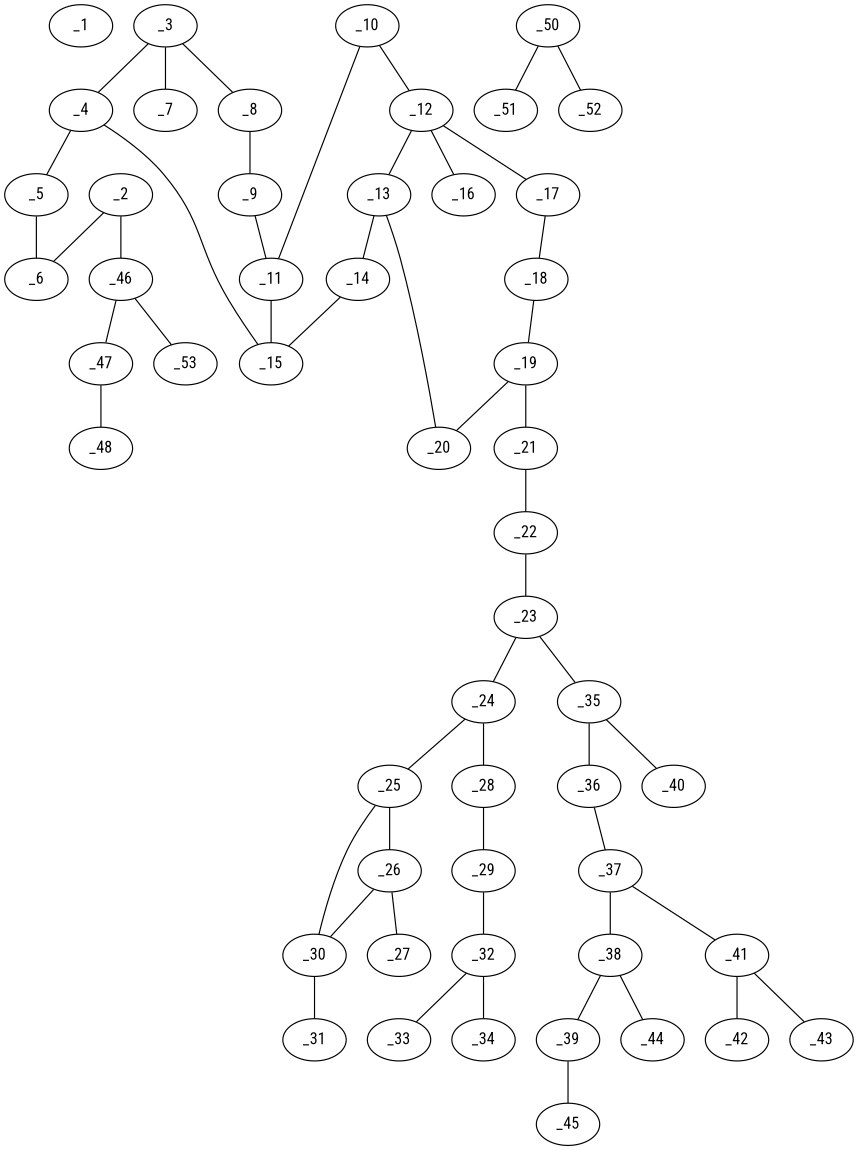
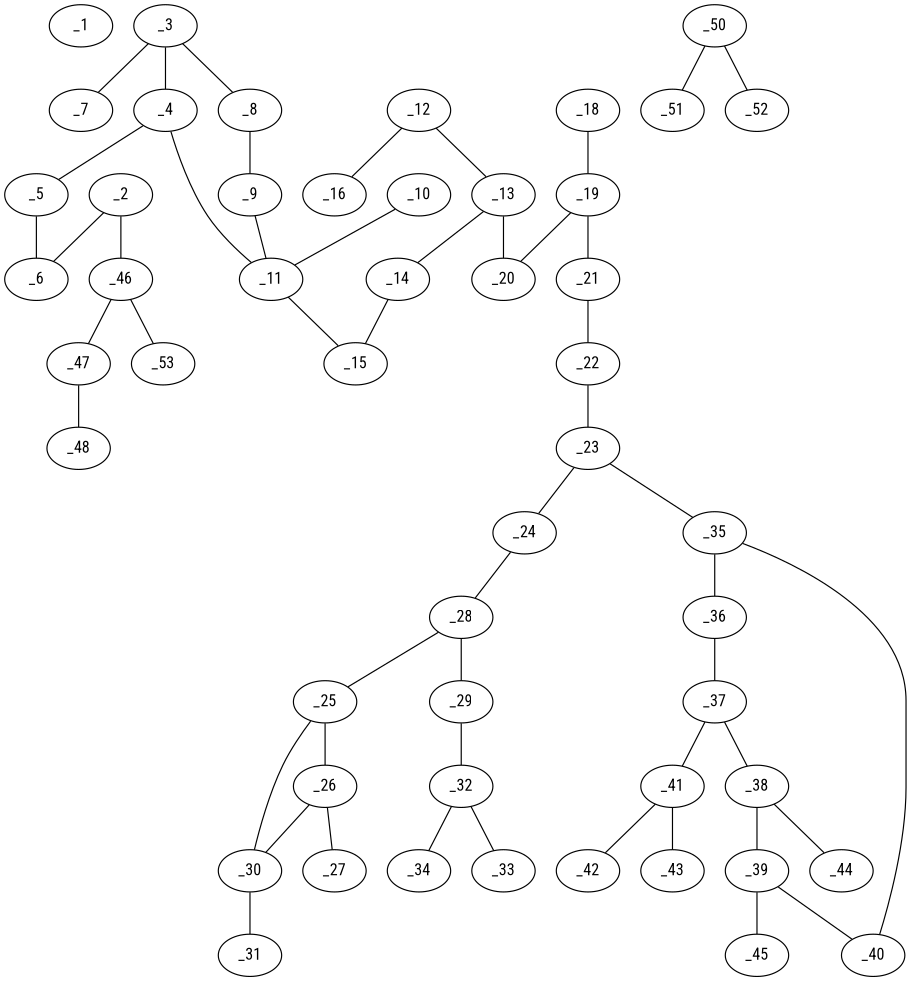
edge "_10" -- "_12": removed
node "_17": removed
edge "_4" -- "_15": now "_4" -- "_11"
edge "_24" -- "_25": now "_28" -- "_25"
edge "_39" -- "_40": added
